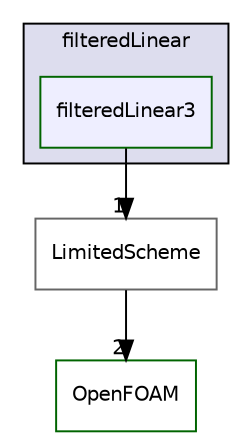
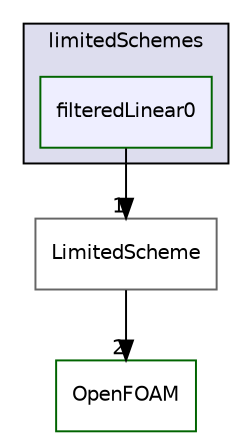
cluster "filteredLinear": label "filteredLinear" -> "limitedSchemes"
node "filteredLinear3": label "filteredLinear3" -> "filteredLinear0"
